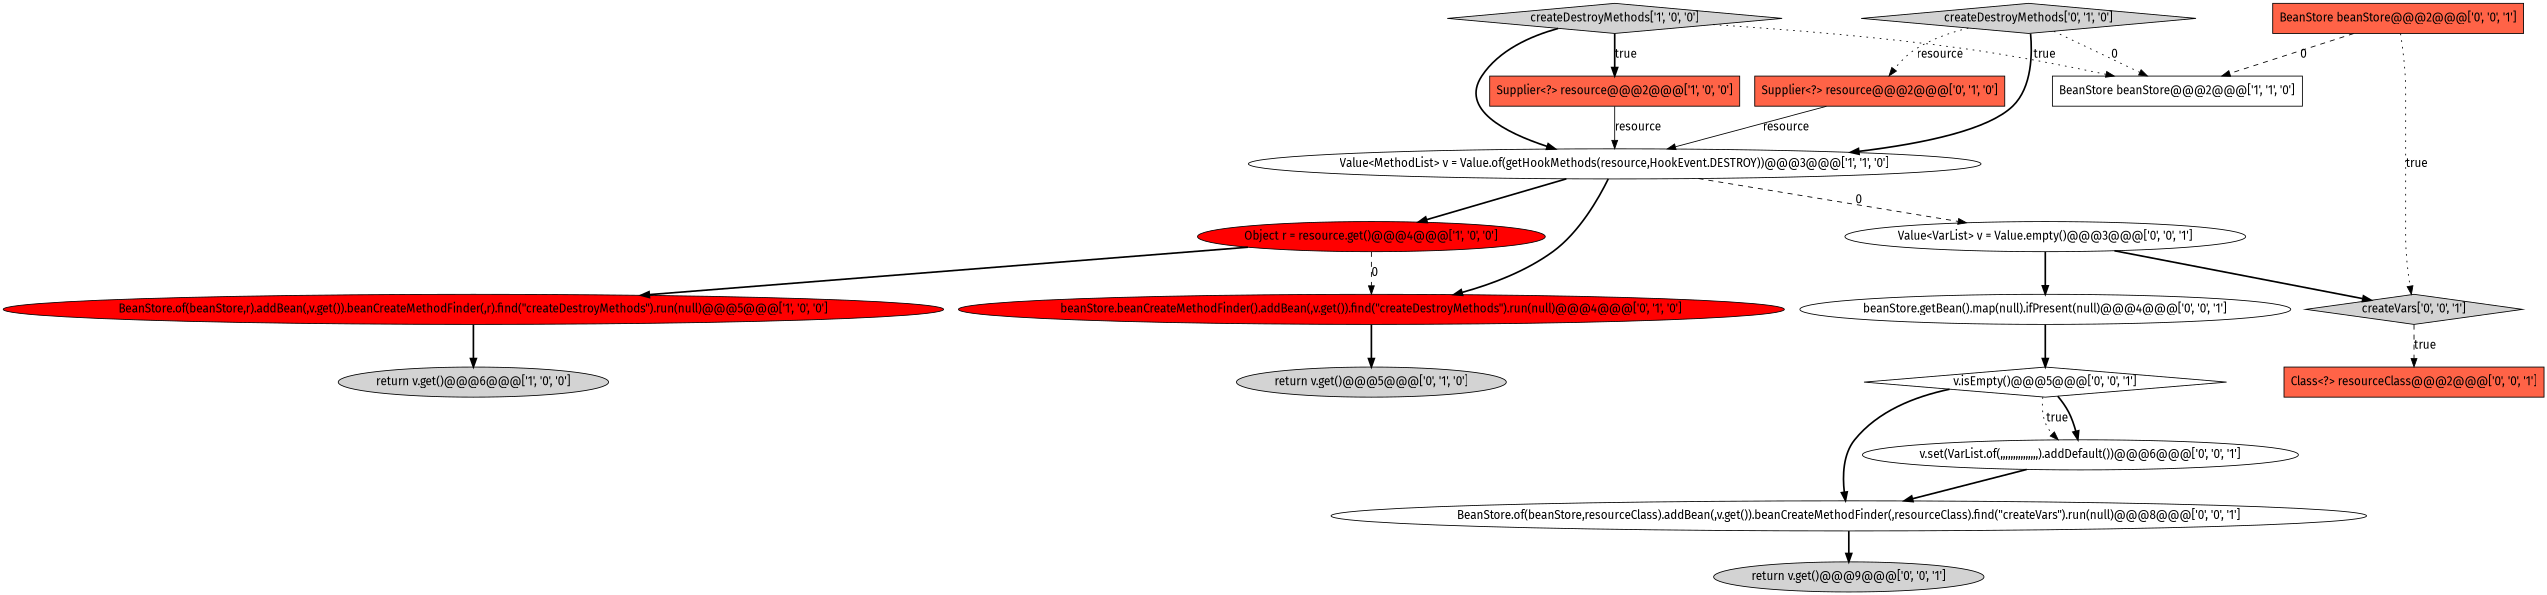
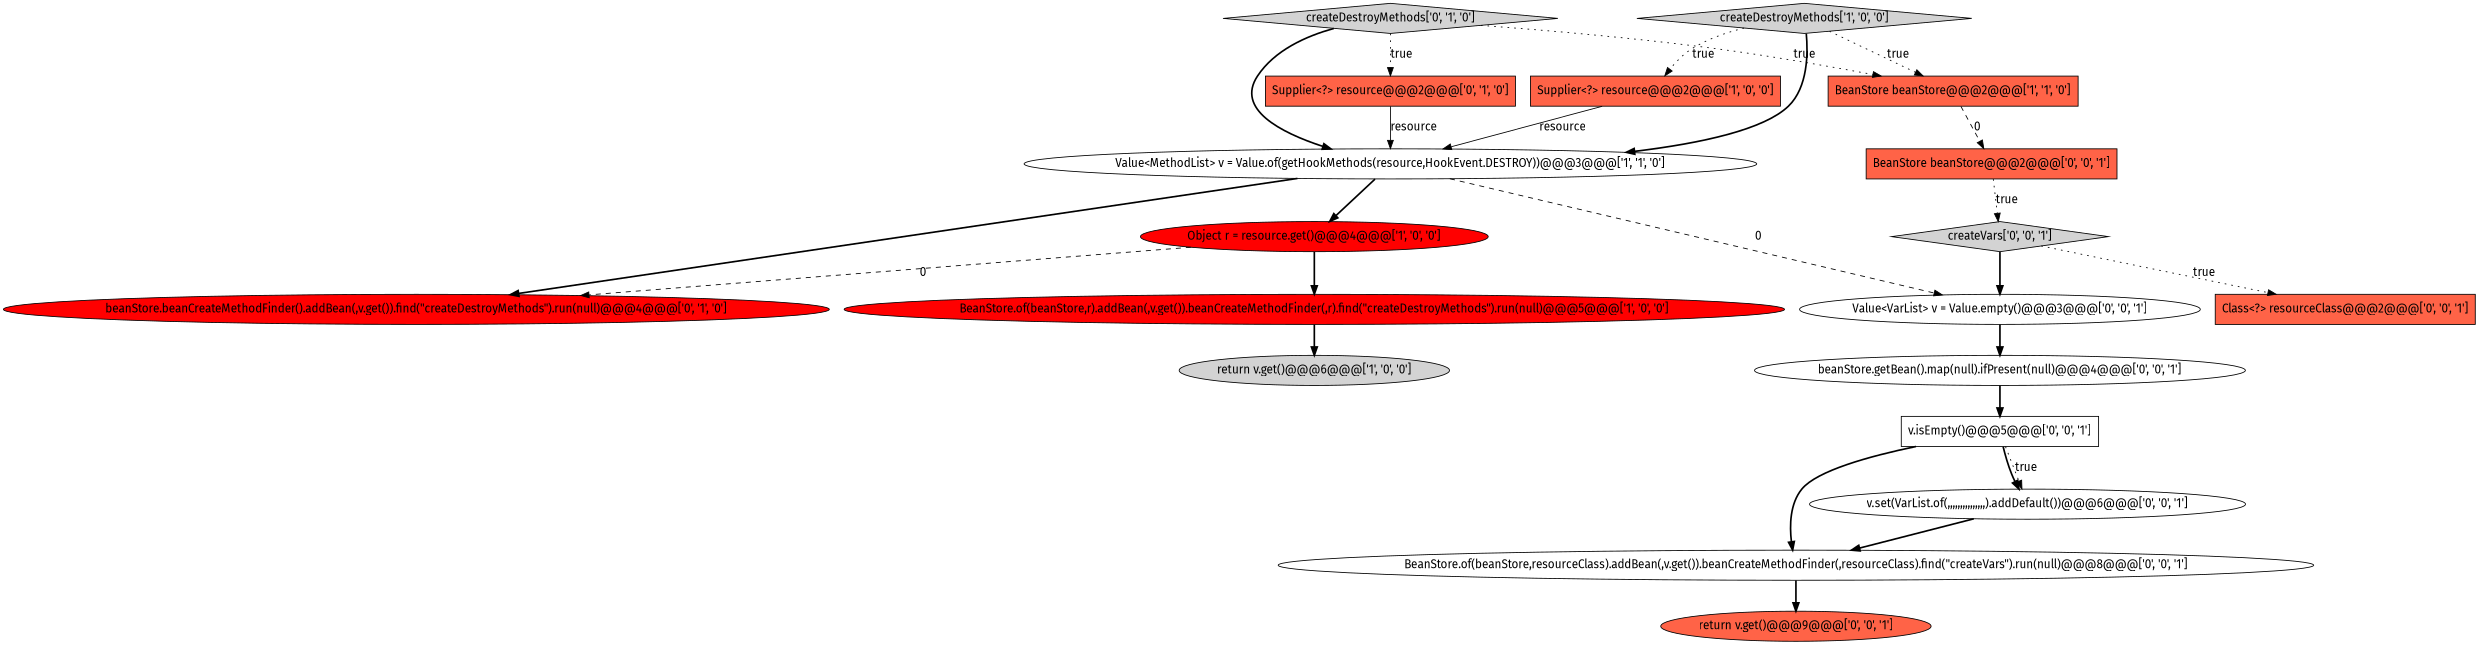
edge "createDestroyMethods['1', '0', '0']" -> "Supplier<?> resource@@@2@@@['1', '0', '0']": style bold -> dotted
edge "BeanStore beanStore@@@2@@@['0', '0', '1']" -> "BeanStore beanStore@@@2@@@['1', '1', '0']": reversed
edge "createDestroyMethods['0', '1', '0']" -> "Supplier<?> resource@@@2@@@['0', '1', '0']": label "resource" -> "true"
edge "createDestroyMethods['0', '1', '0']" -> "BeanStore beanStore@@@2@@@['1', '1', '0']": label "0" -> "true"
node "BeanStore beanStore@@@2@@@['1', '1', '0']": fillcolor white -> tomato
edge "Value<VarList> v = Value.empty()@@@3@@@['0', '0', '1']" -> "createVars['0', '0', '1']": reversed
edge "createVars['0', '0', '1']" -> "Class<?> resourceClass@@@2@@@['0', '0', '1']": style dashed -> dotted
node "return v.get()@@@5@@@['0', '1', '0']": removed
node "v.isEmpty()@@@5@@@['0', '0', '1']": shape diamond -> box
node "return v.get()@@@9@@@['0', '0', '1']": fillcolor lightgray -> tomato
